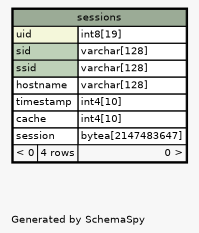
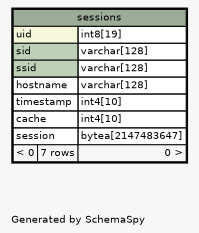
node "sessions": text "4 rows" -> "7 rows"
